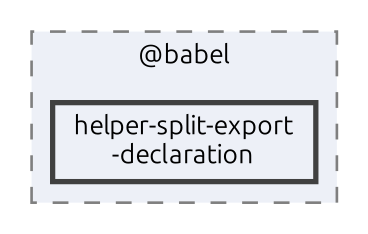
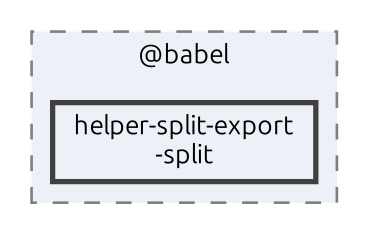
node "helper-split-export -declaration": label "helper-split-export -declaration" -> "helper-split-export -split"
